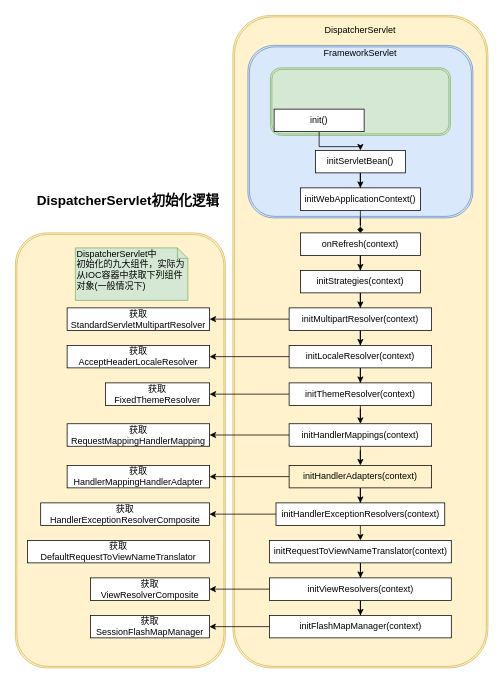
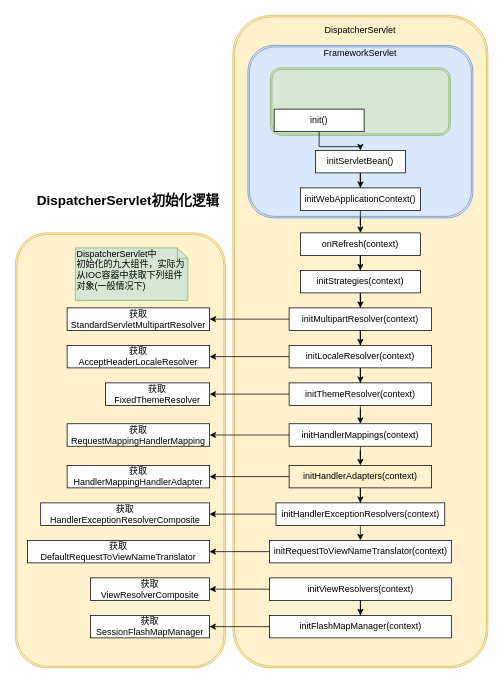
edge "initWebApplicationContext()" -> "onRefresh(context)": arrowhead diamond -> classic
edge "initRequestToViewNameTranslator(context)" -> "initViewResolvers(context)": now "initRequestToViewNameTranslator(context)" -> "获取 DefaultRequestToViewNameTranslator"
